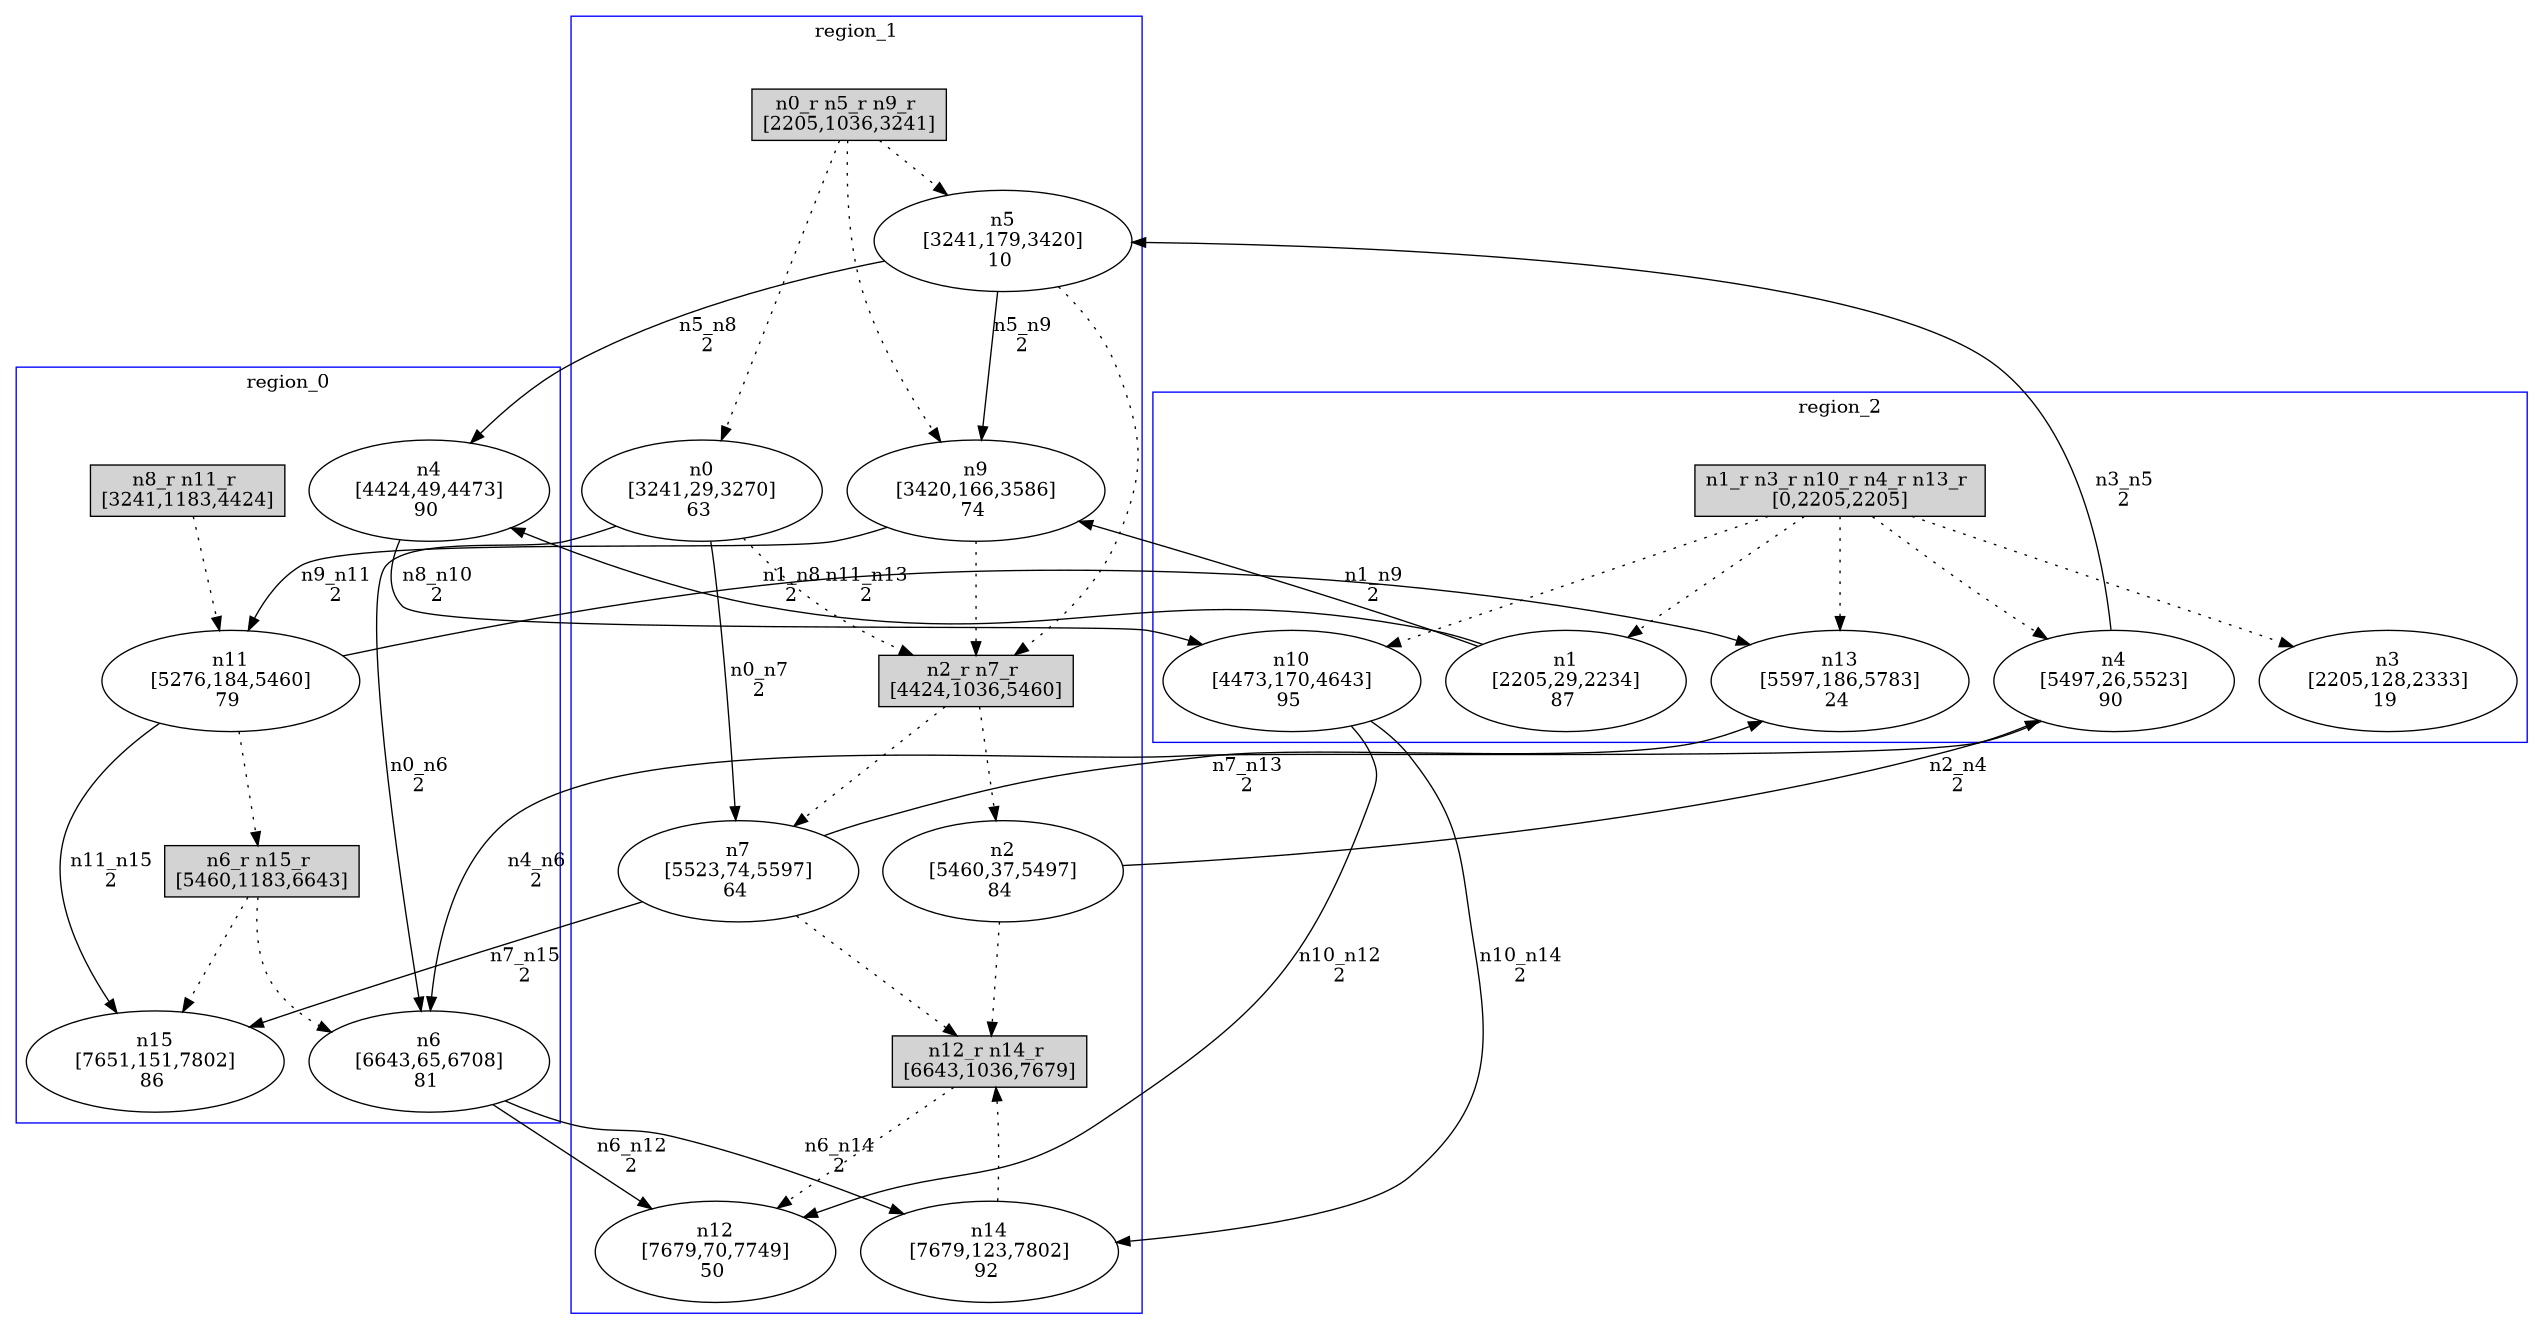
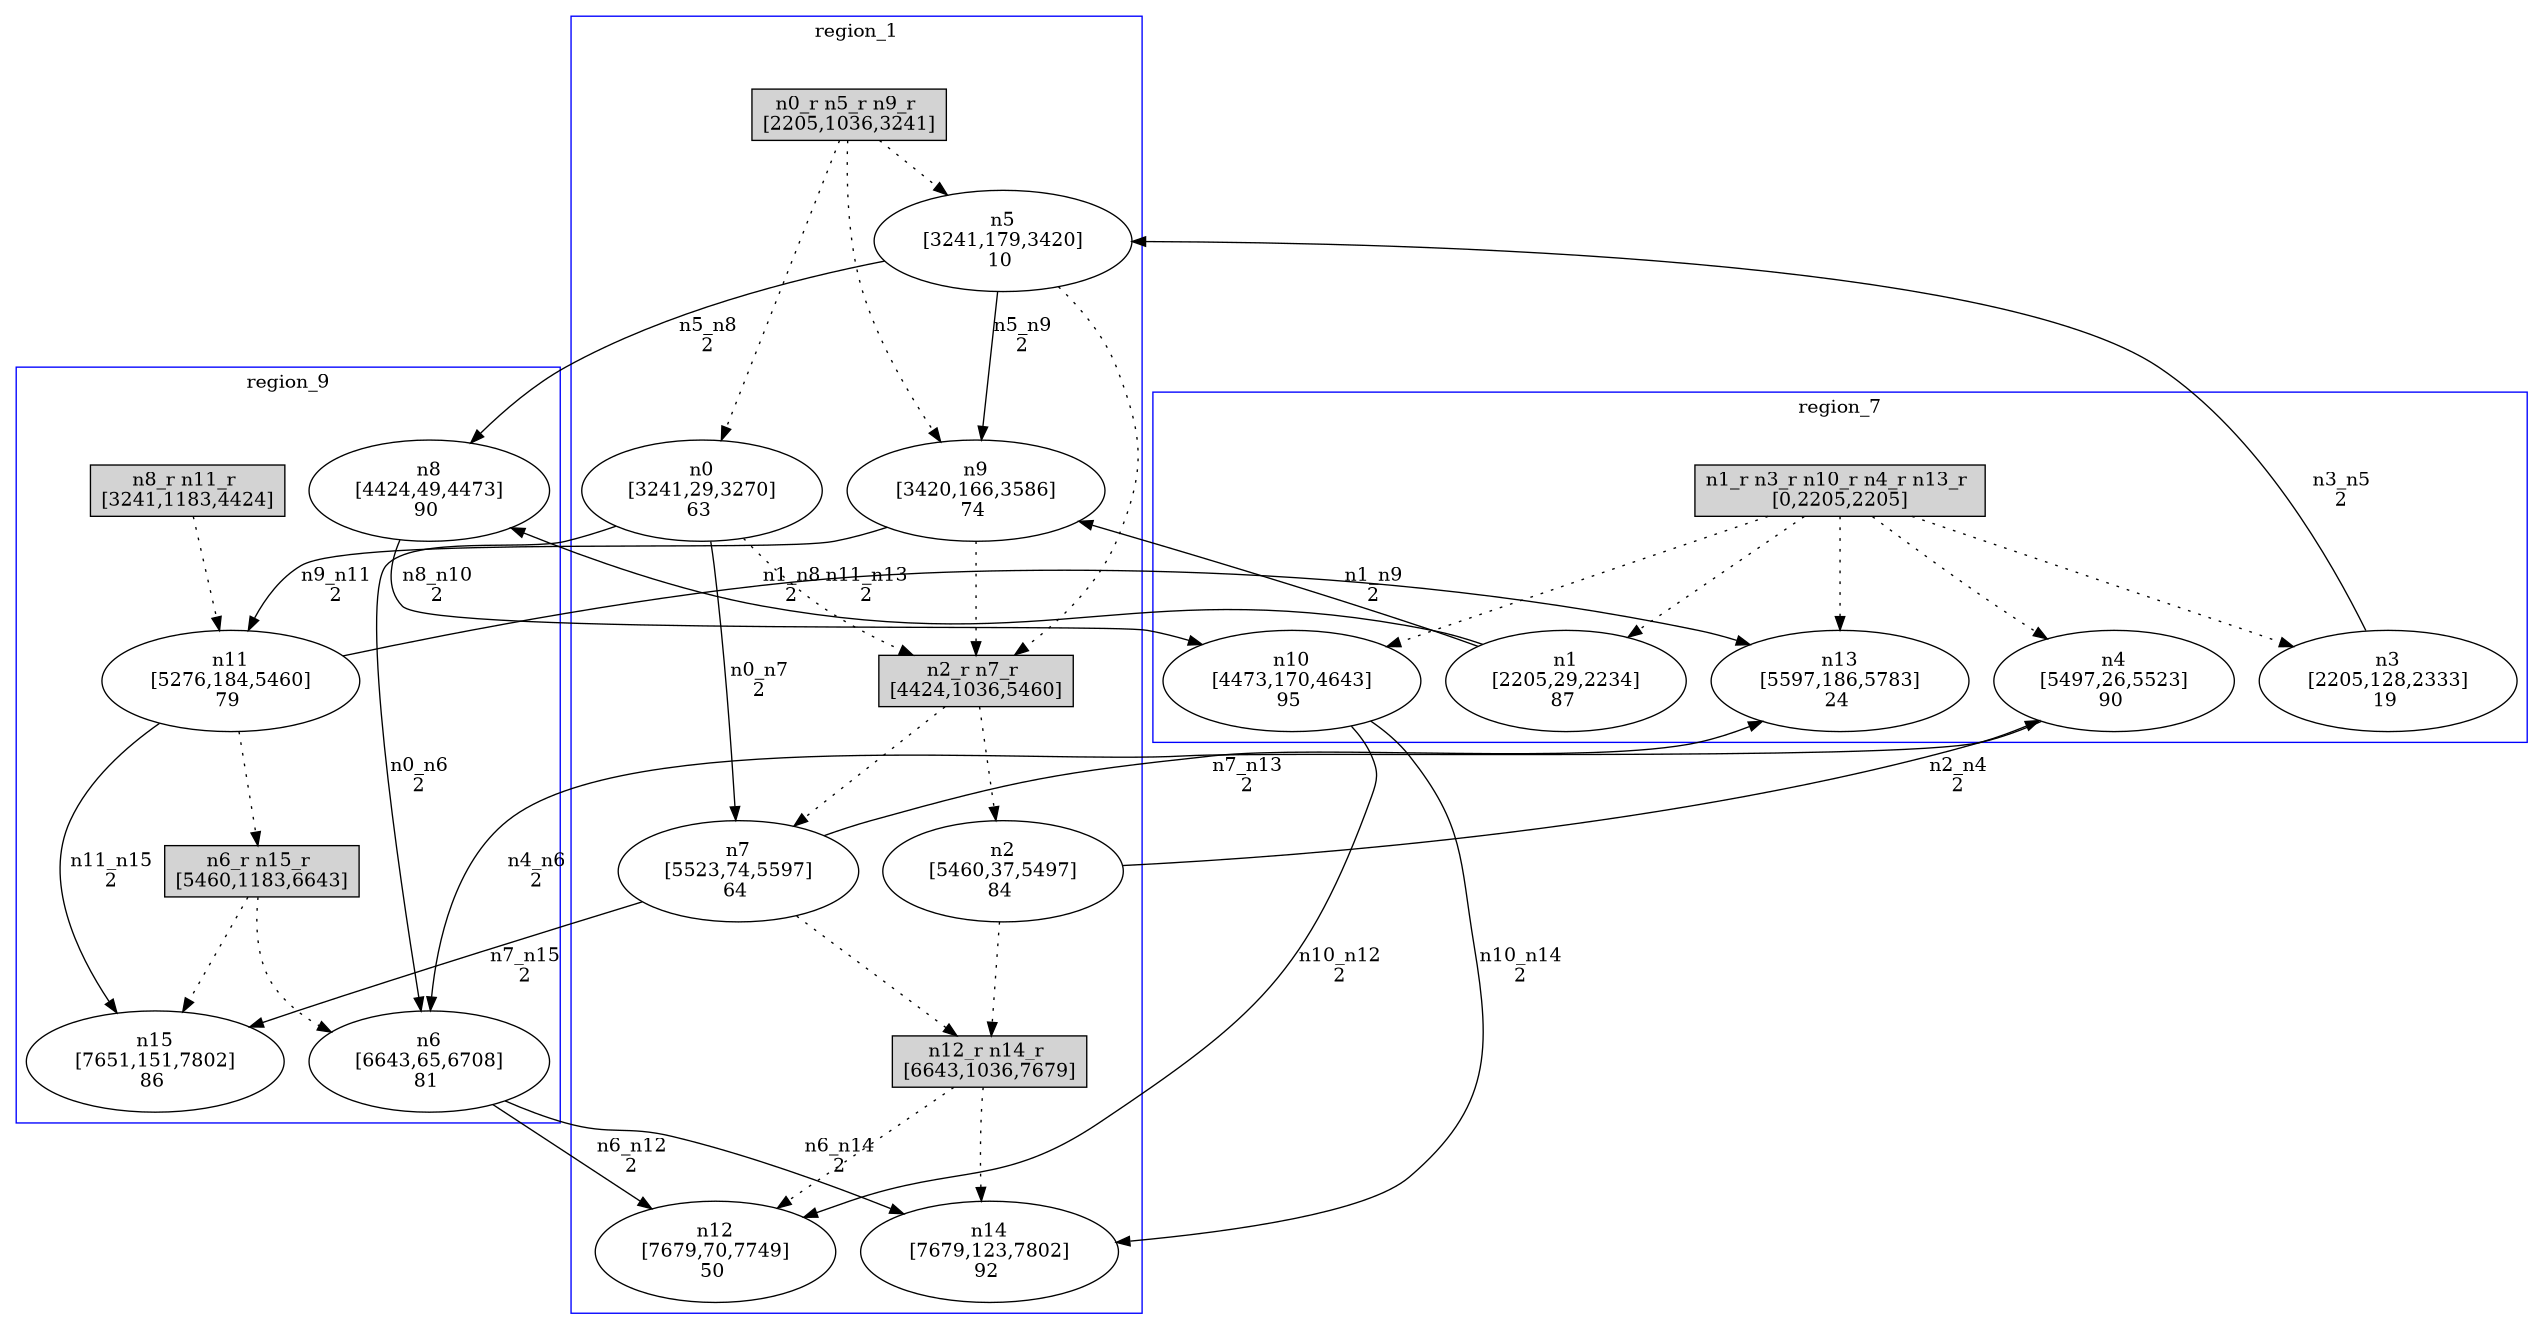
edge "n4 [5497,26,5523] 90" -> "n5 [3241,179,3420] 10": now "n3 [2205,128,2333] 19" -> "n5 [3241,179,3420] 10"
cluster "region_0": label "region_0" -> "region_9"
cluster "region_2": label "region_2" -> "region_7"
node "n4 [4424,49,4473] 90": label "n4 [4424,49,4473] 90" -> "n8 [4424,49,4473] 90"
edge "n14 [7679,123,7802] 92" -> "n12_r n14_r [6643,1036,7679]": reversed
